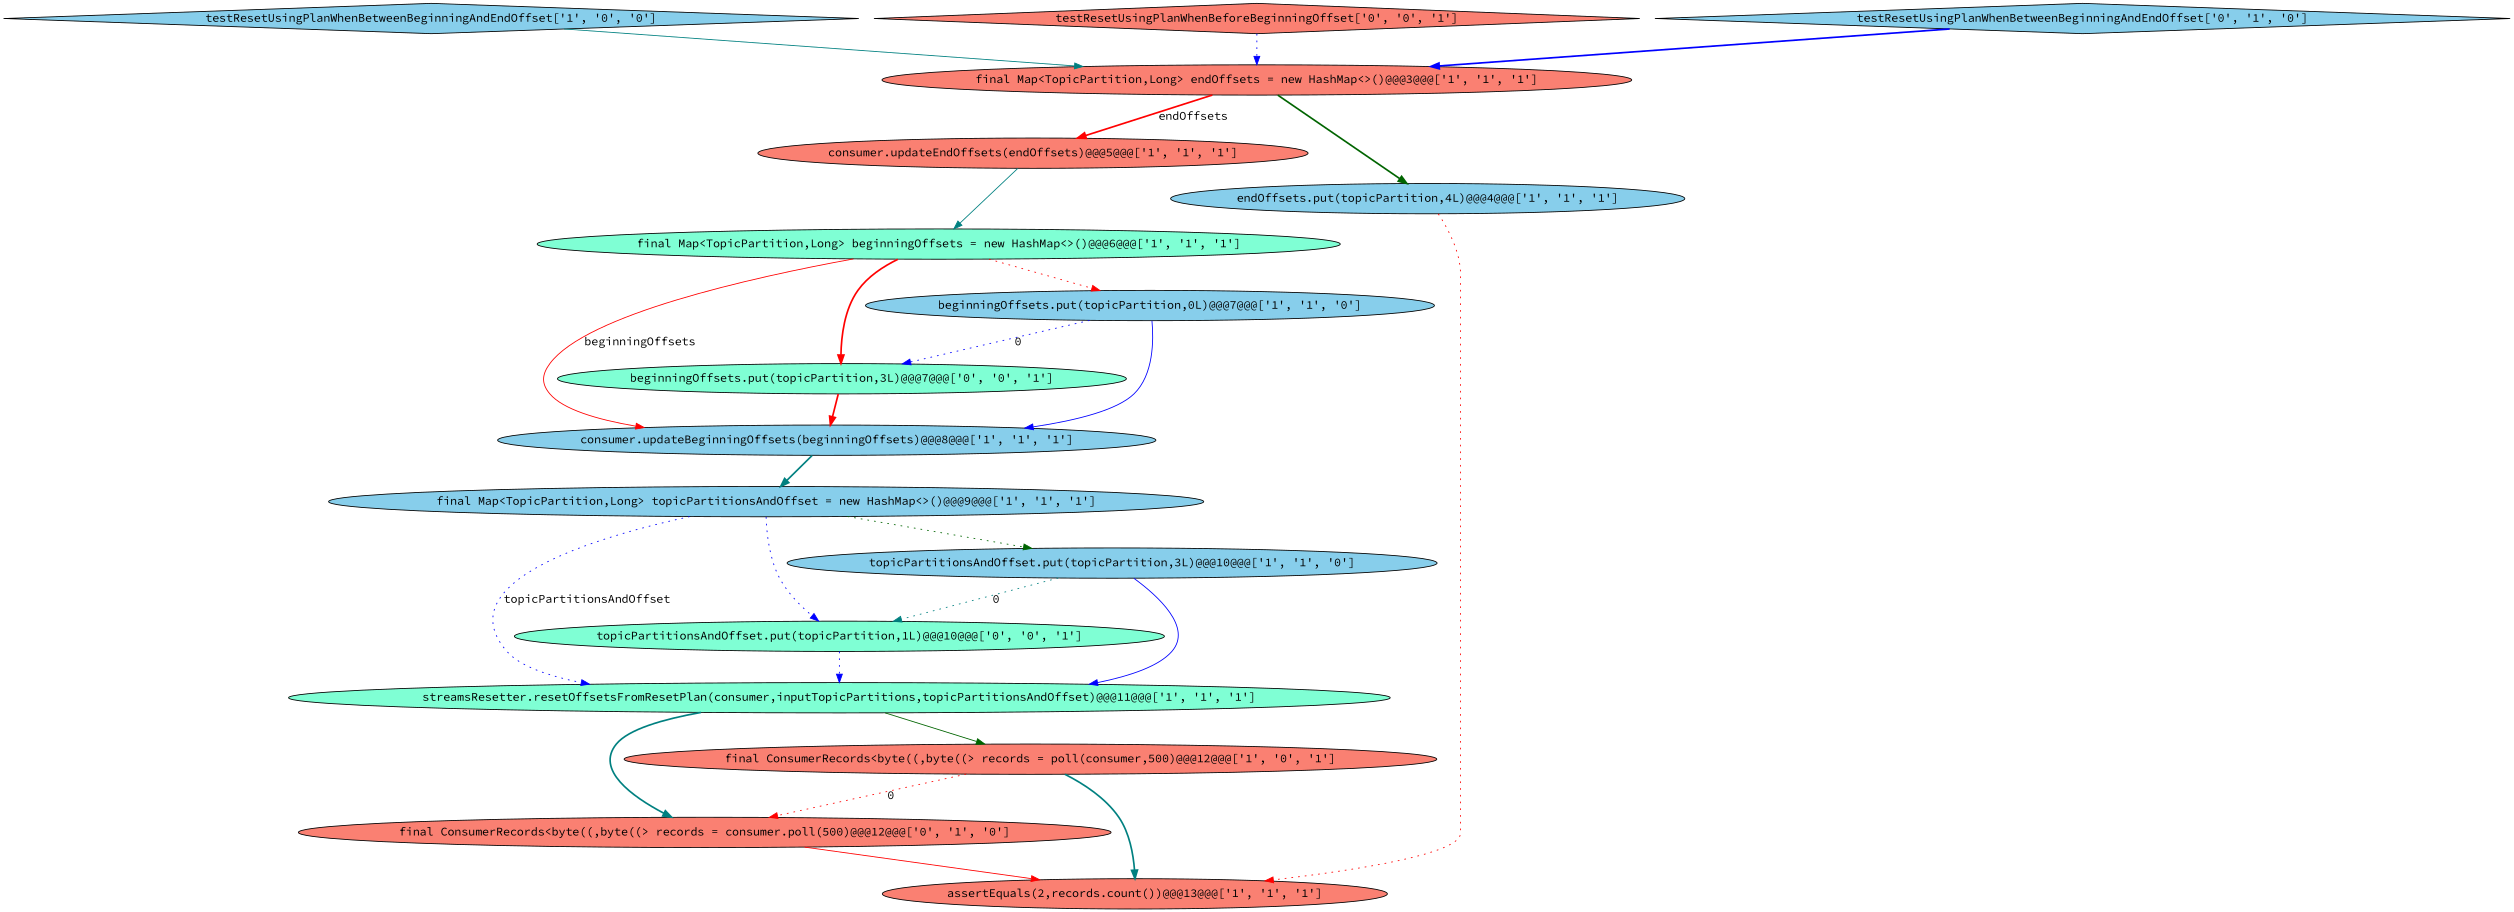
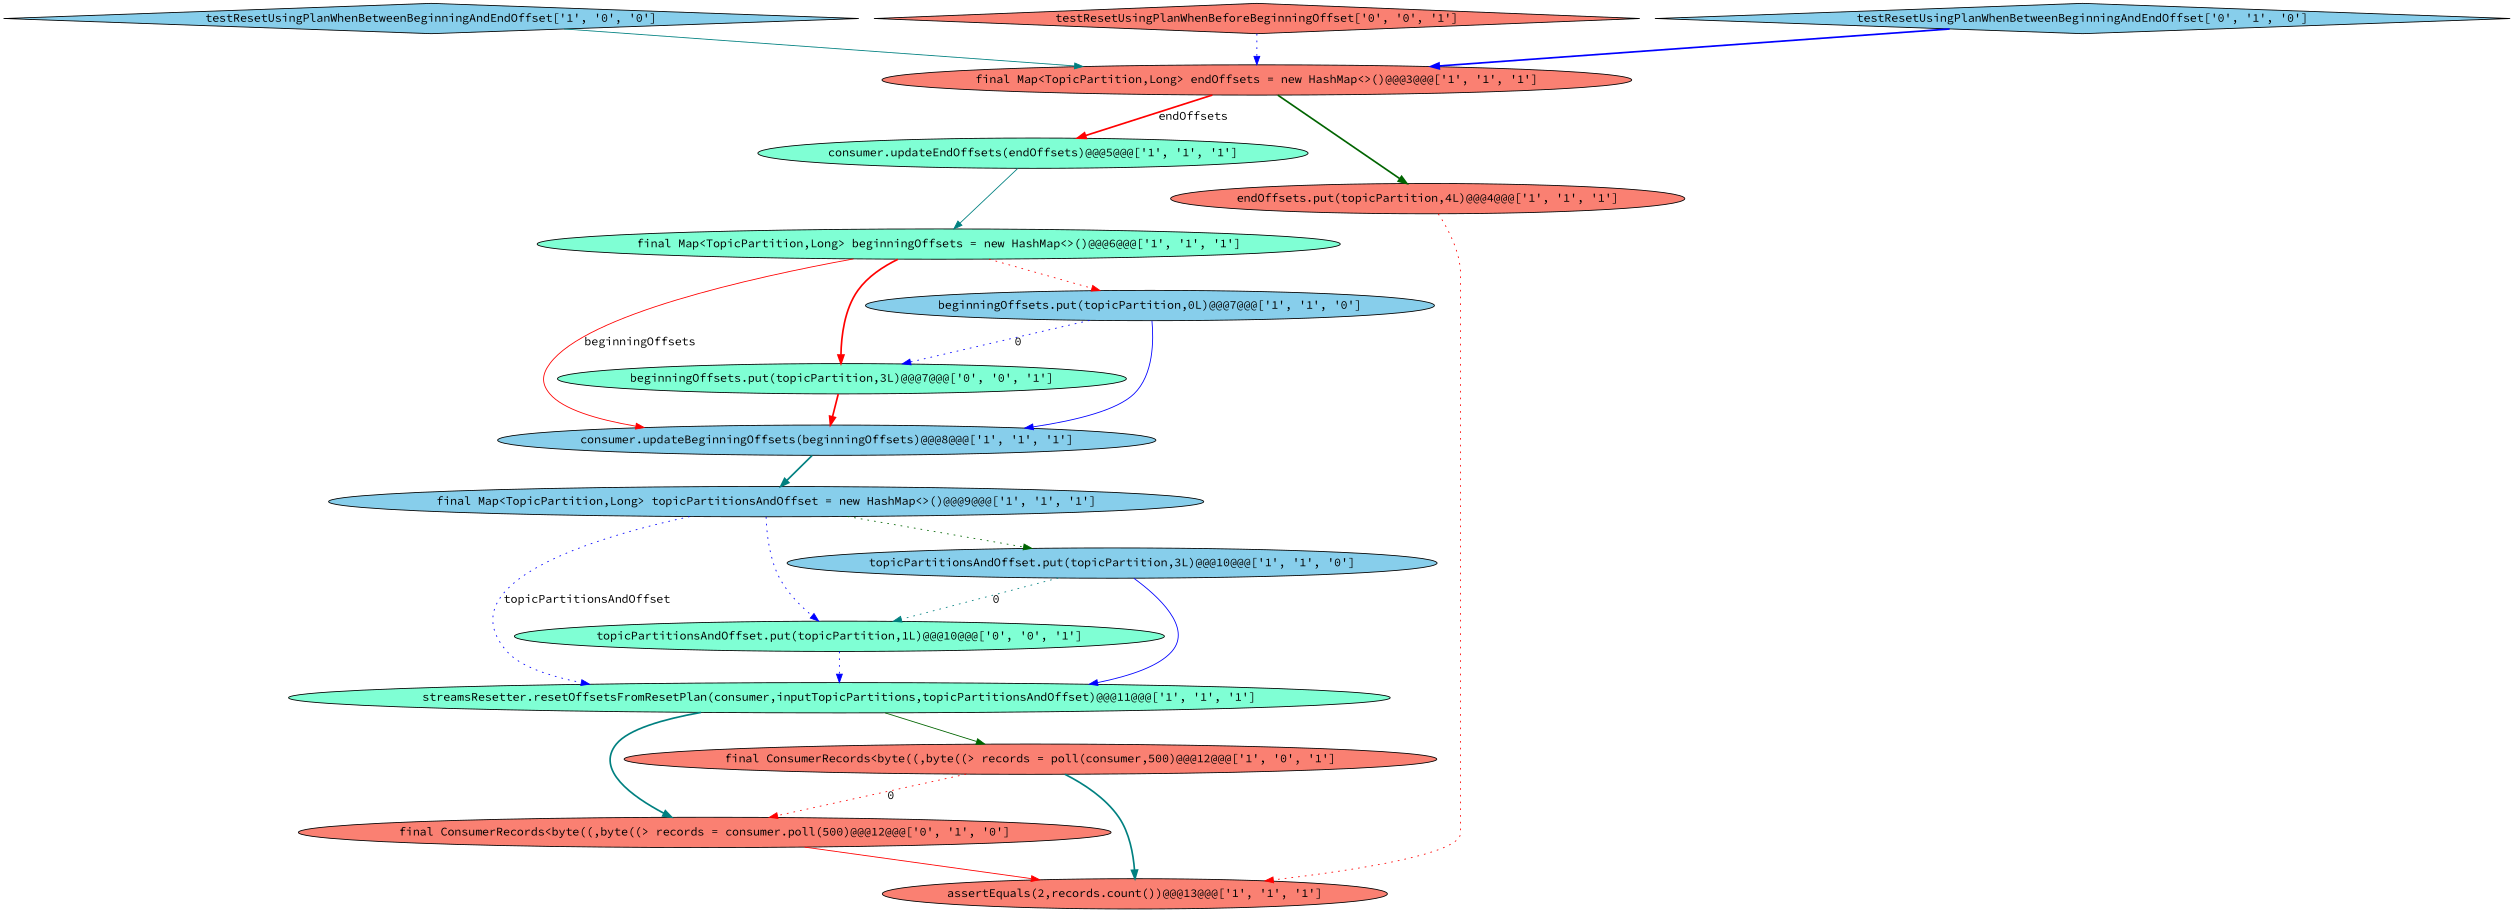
node "consumer.updateEndOffsets(endOffsets)@@@5@@@['1', '1', '1']": fillcolor salmon -> aquamarine
node "endOffsets.put(topicPartition,4L)@@@4@@@['1', '1', '1']": fillcolor skyblue -> salmon
